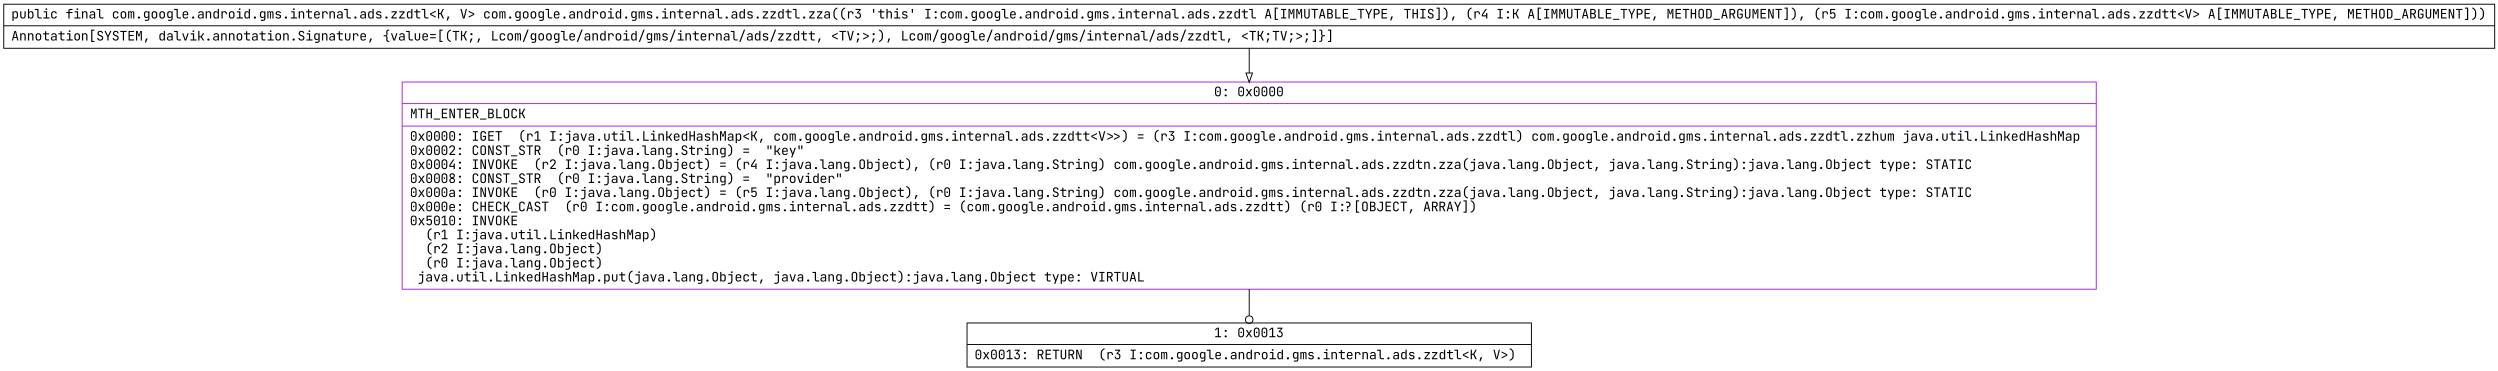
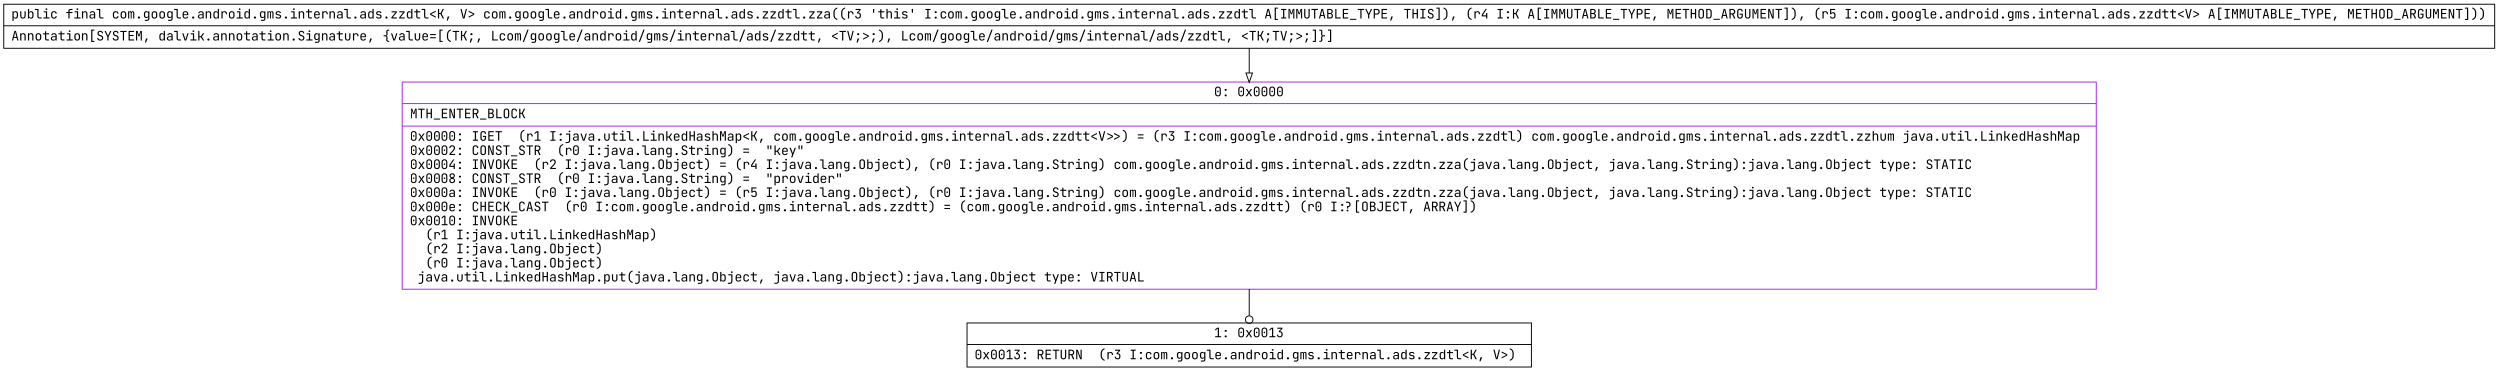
node "0: 0x0000": text "0x5010: INVOKE" -> "0x0010: INVOKE"
